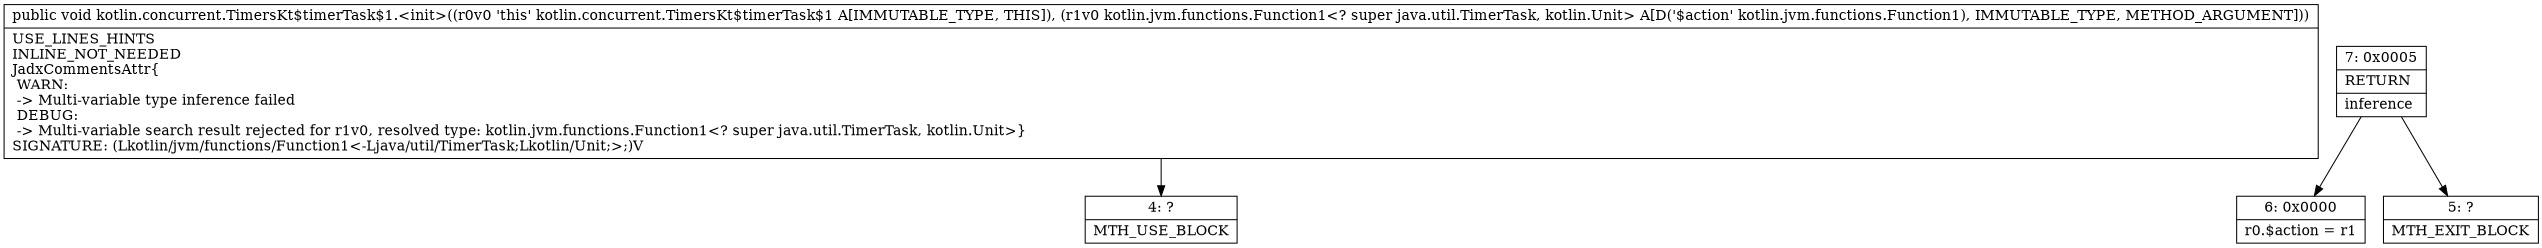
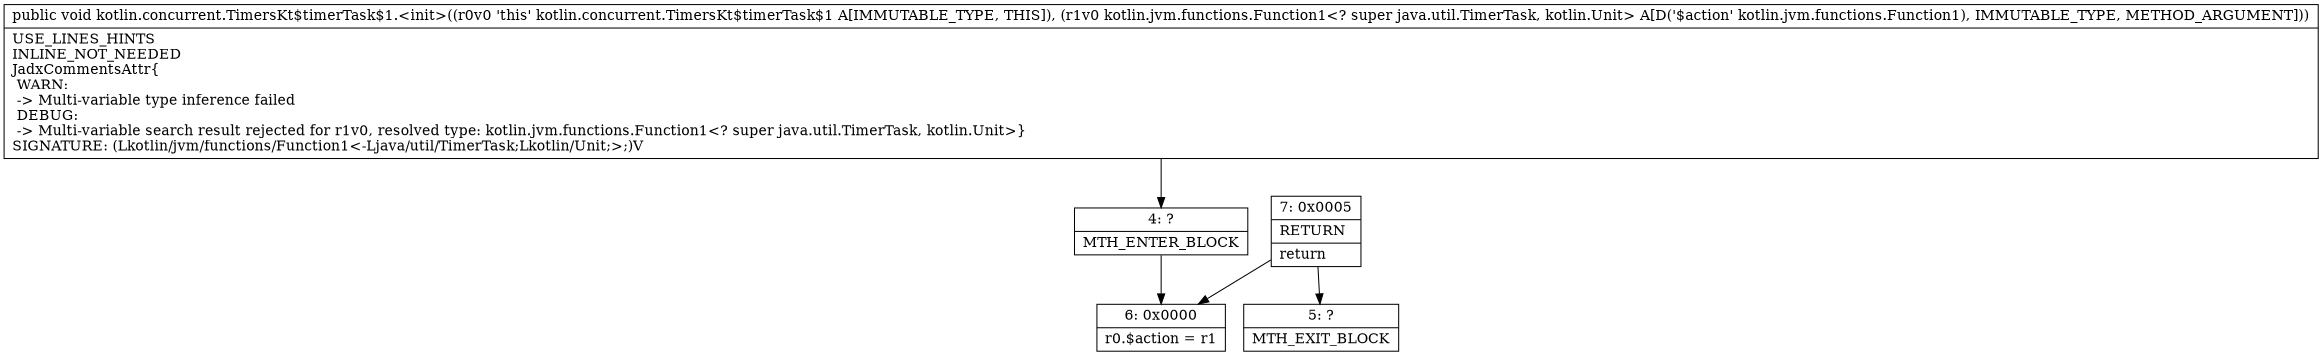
node "7: 0x0005": text "inference" -> "return"
node "4: ?": text "MTH_USE_BLOCK" -> "MTH_ENTER_BLOCK"
edge "4: ?" -> "6: 0x0000": added
